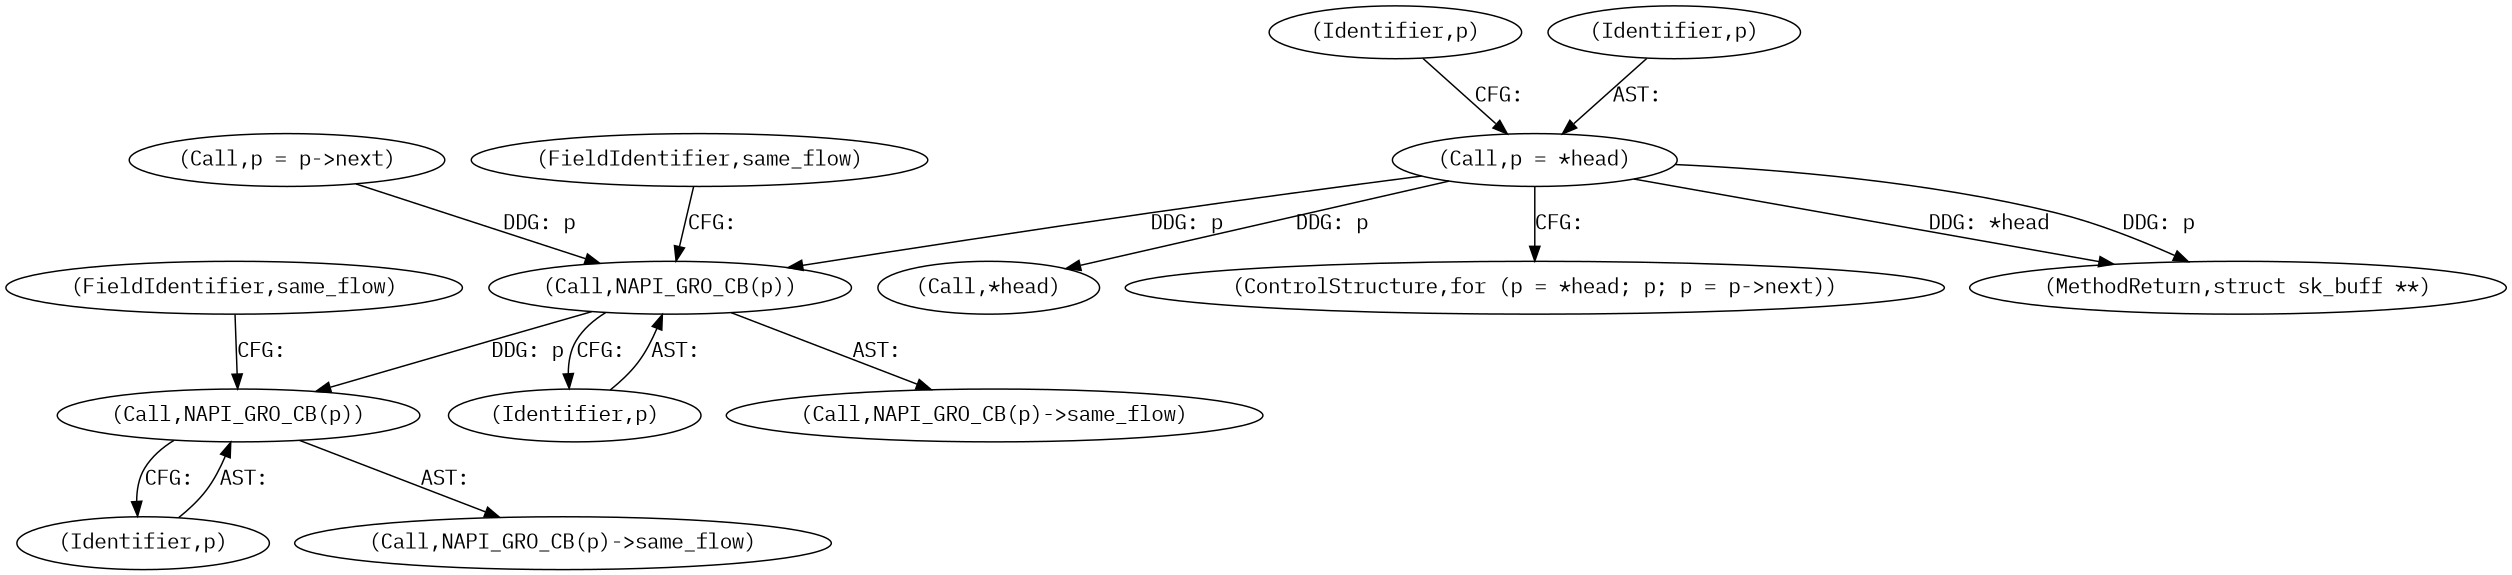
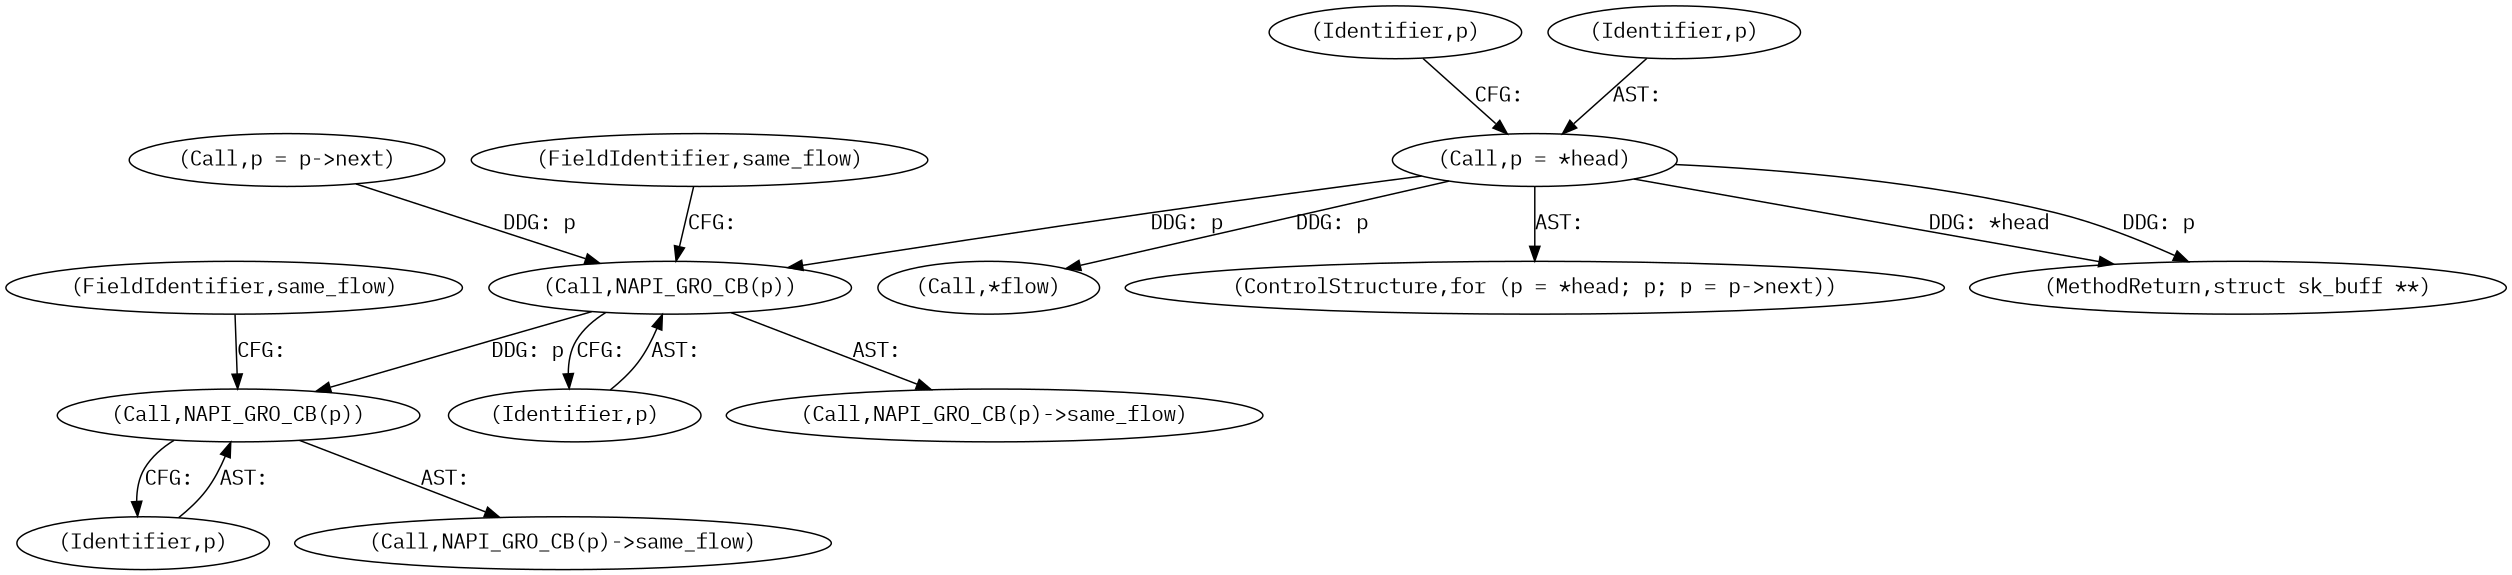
edge "(Call,p = *head)" -> "(ControlStructure,for (p = *head; p; p = p->next))": label "CFG: " -> "AST: "
node "(Call,*head)": label "(Call,*head)" -> "(Call,*flow)"
